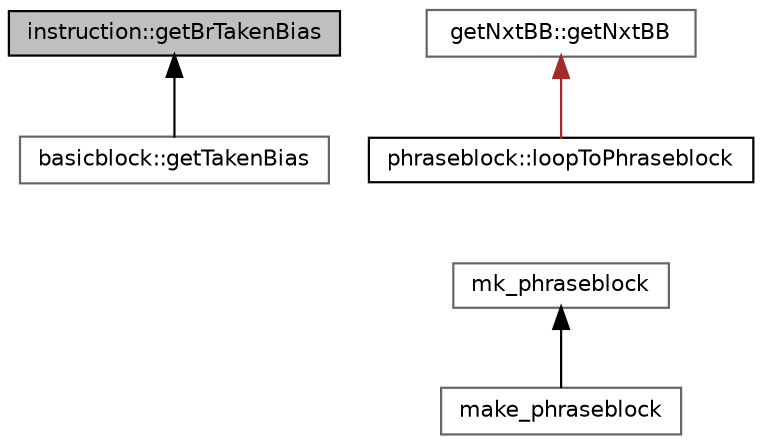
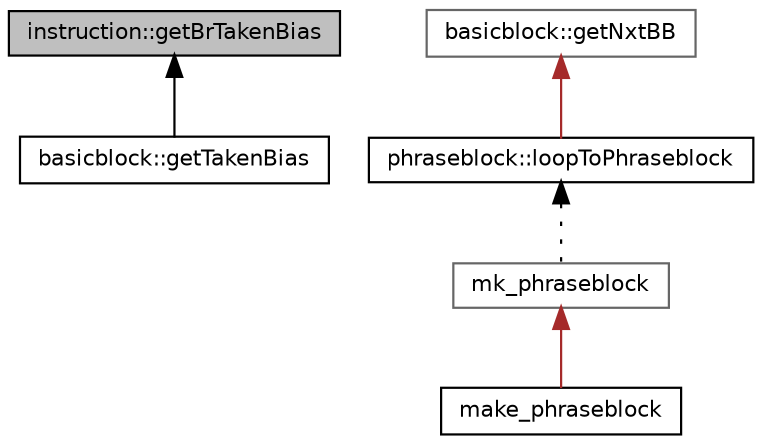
node "getNxtBB::getNxtBB": label "getNxtBB::getNxtBB" -> "basicblock::getNxtBB"
node "basicblock::getTakenBias": color gray40 -> black
edge "mk_phraseblock" -> "phraseblock::loopToPhraseblock": added
edge "make_phraseblock" -> "mk_phraseblock": color black -> brown
node "make_phraseblock": color gray40 -> black
